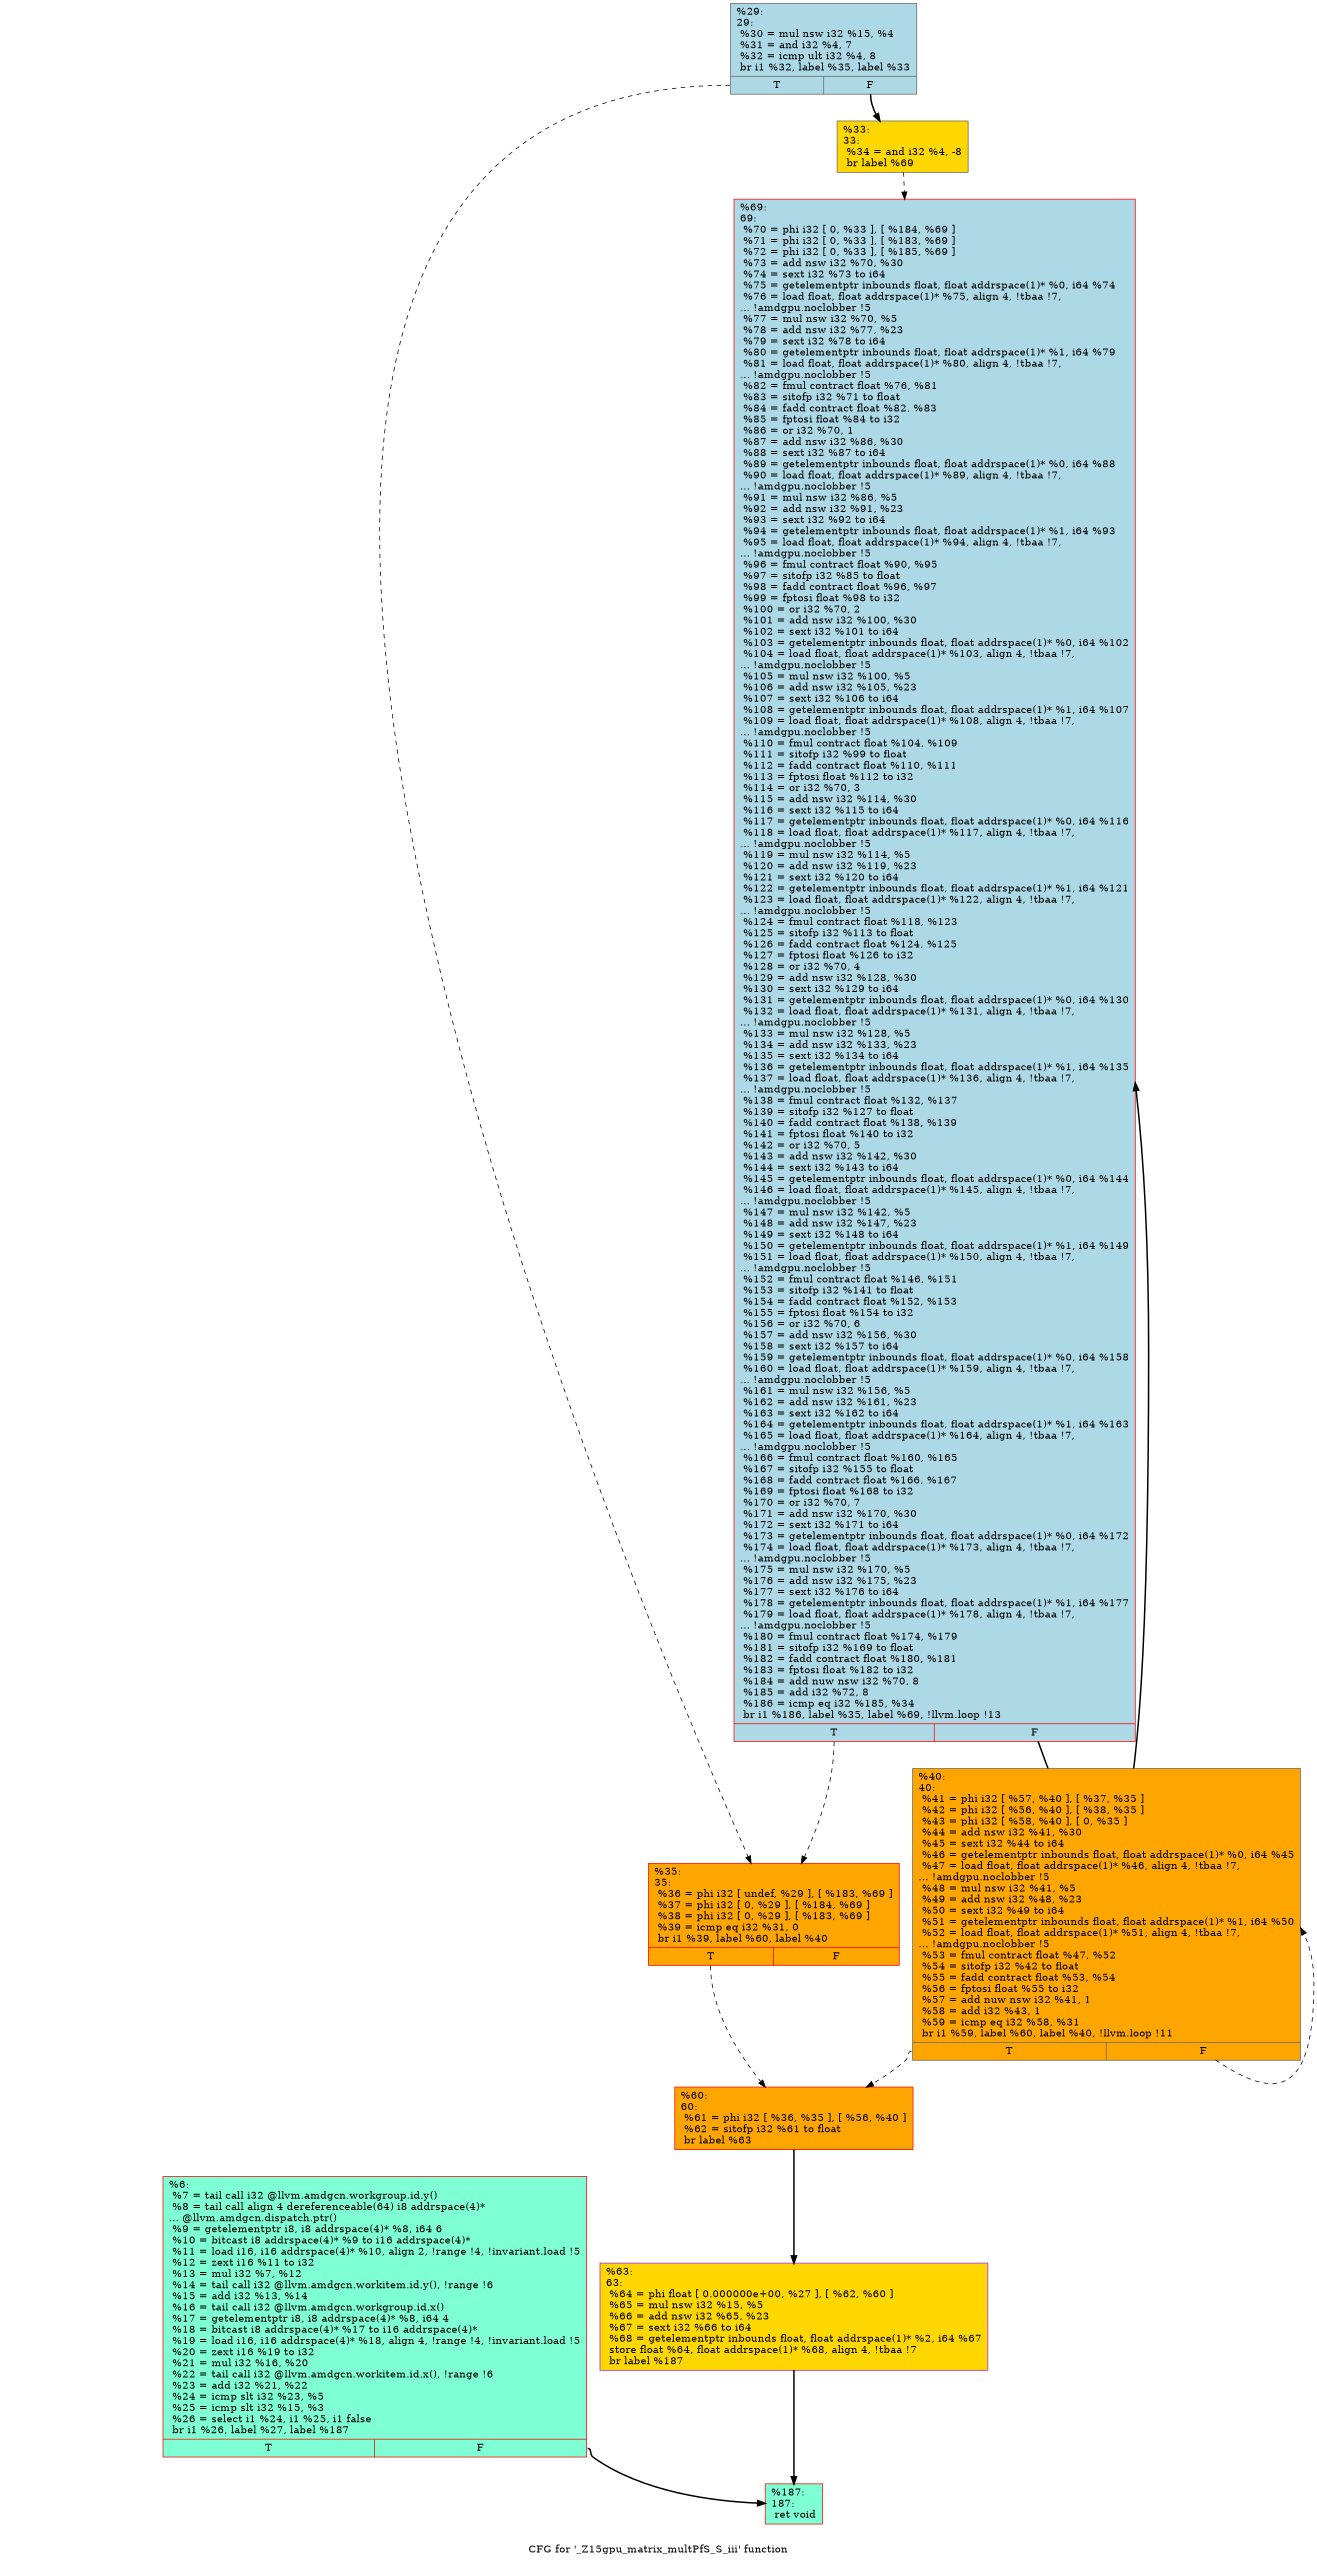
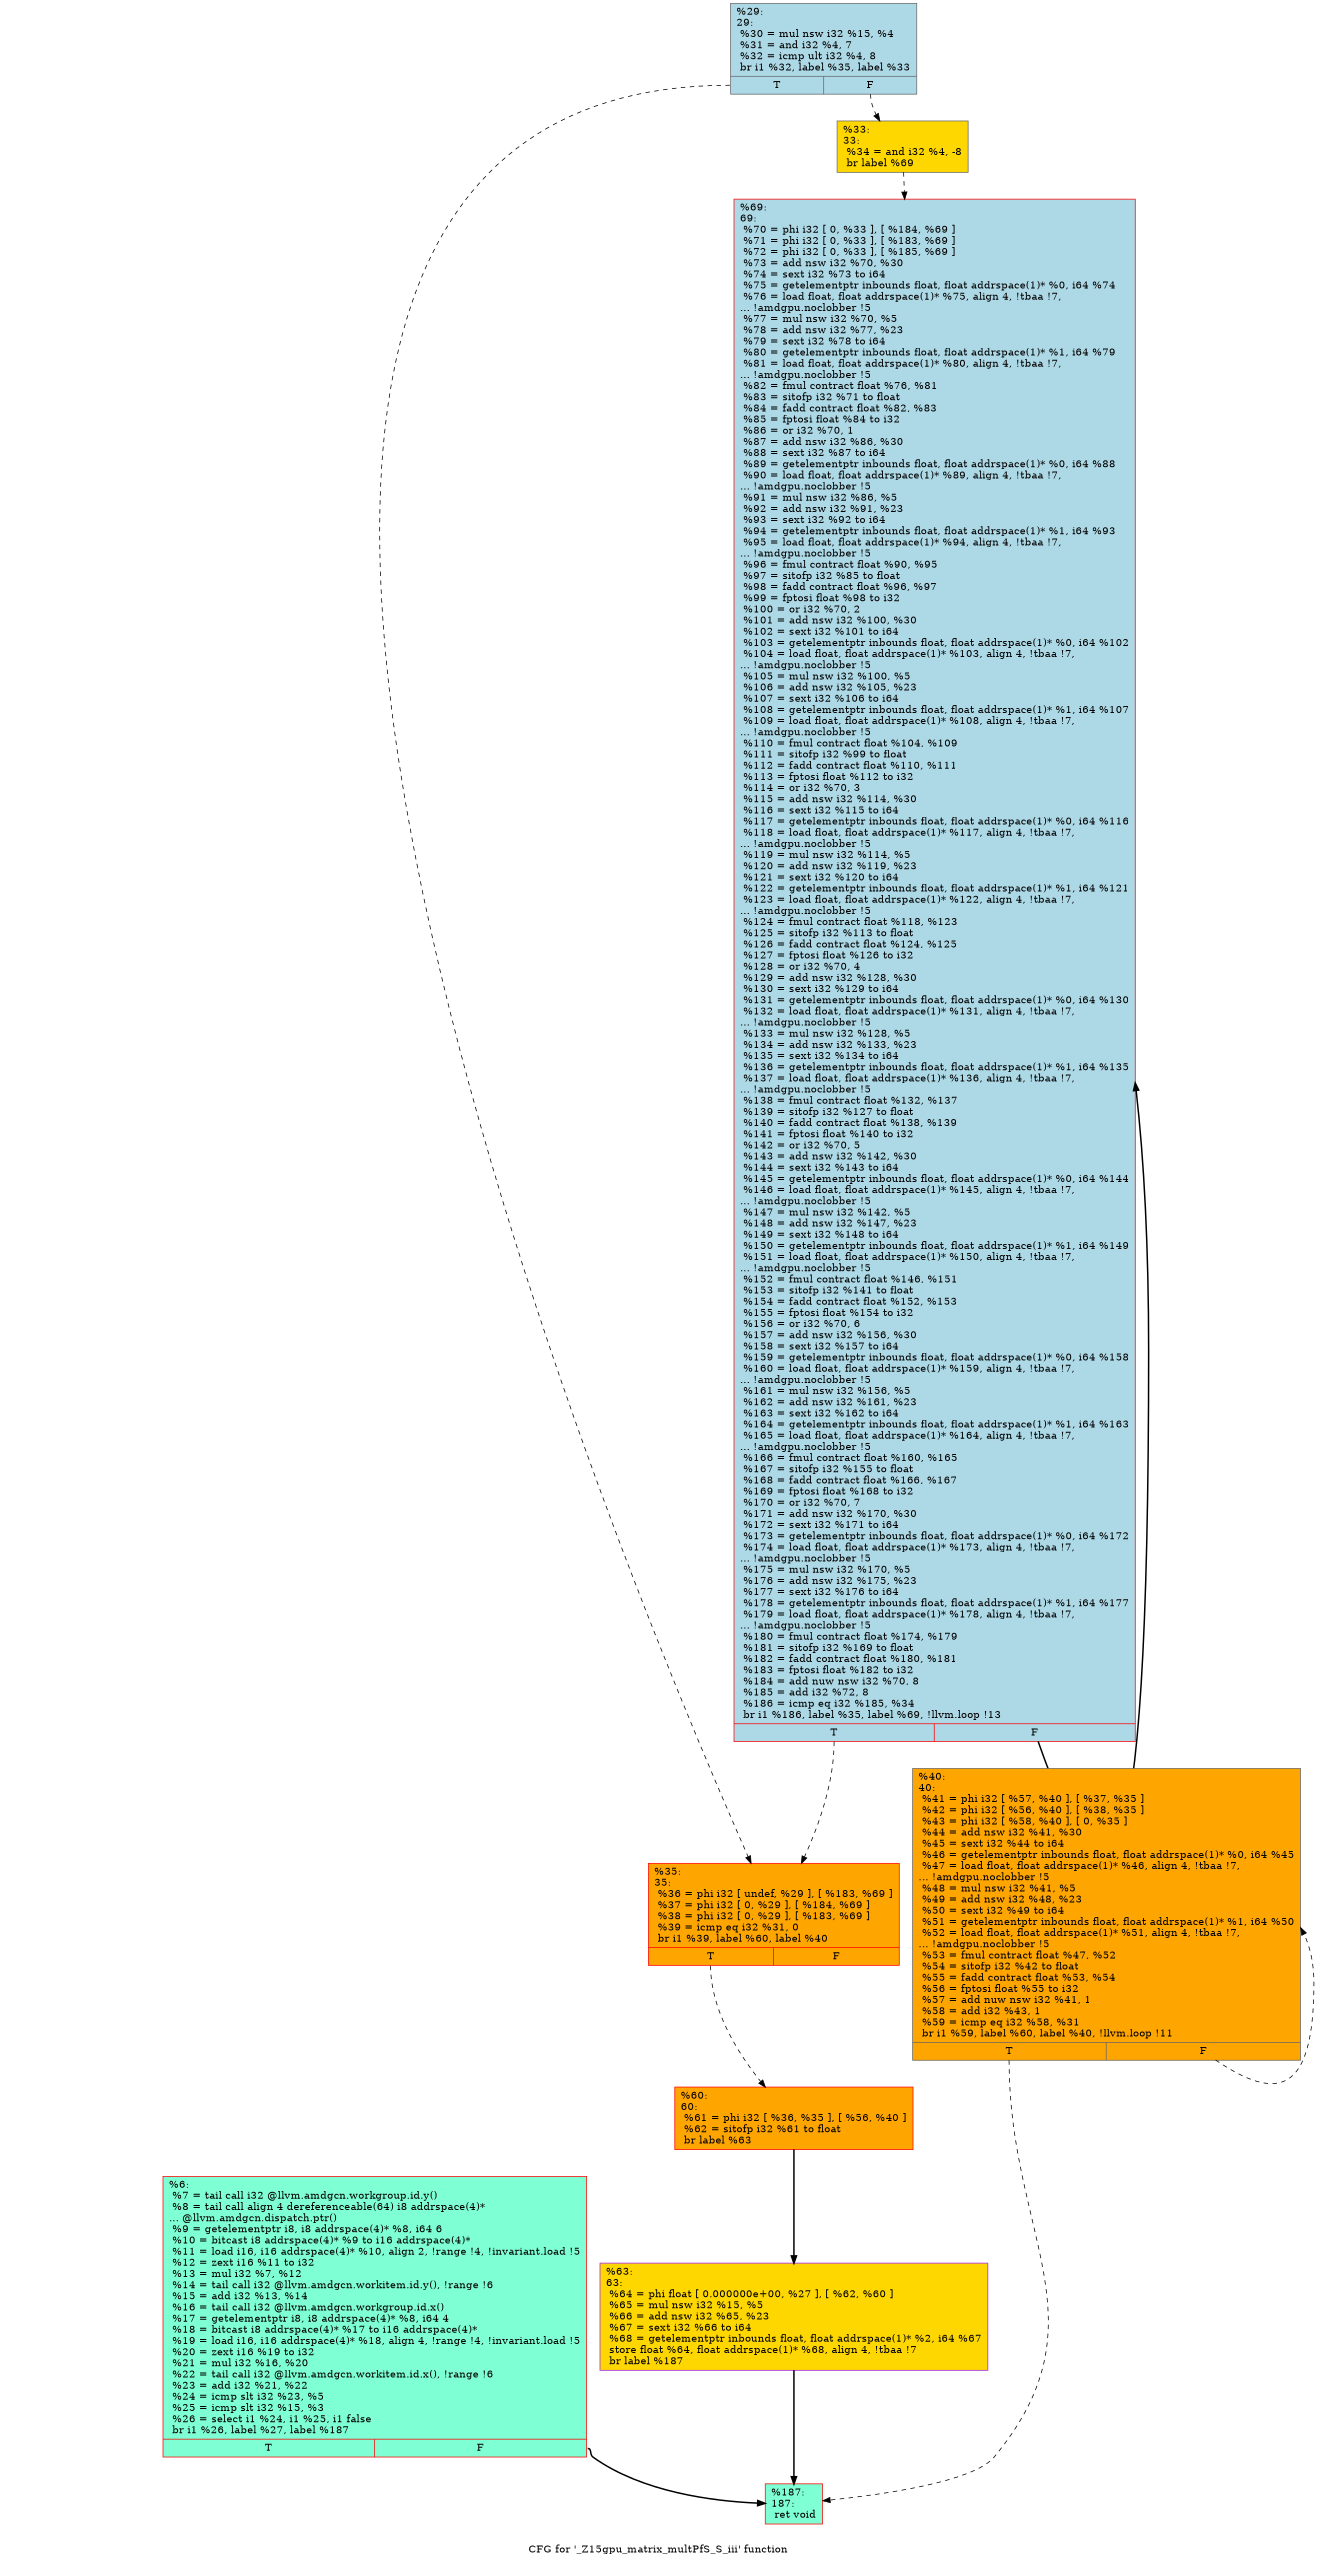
edge "%29:" -> "%33:": style bold -> dashed
edge "%40:" -> "%60:": now "%40:" -> "%187:"
